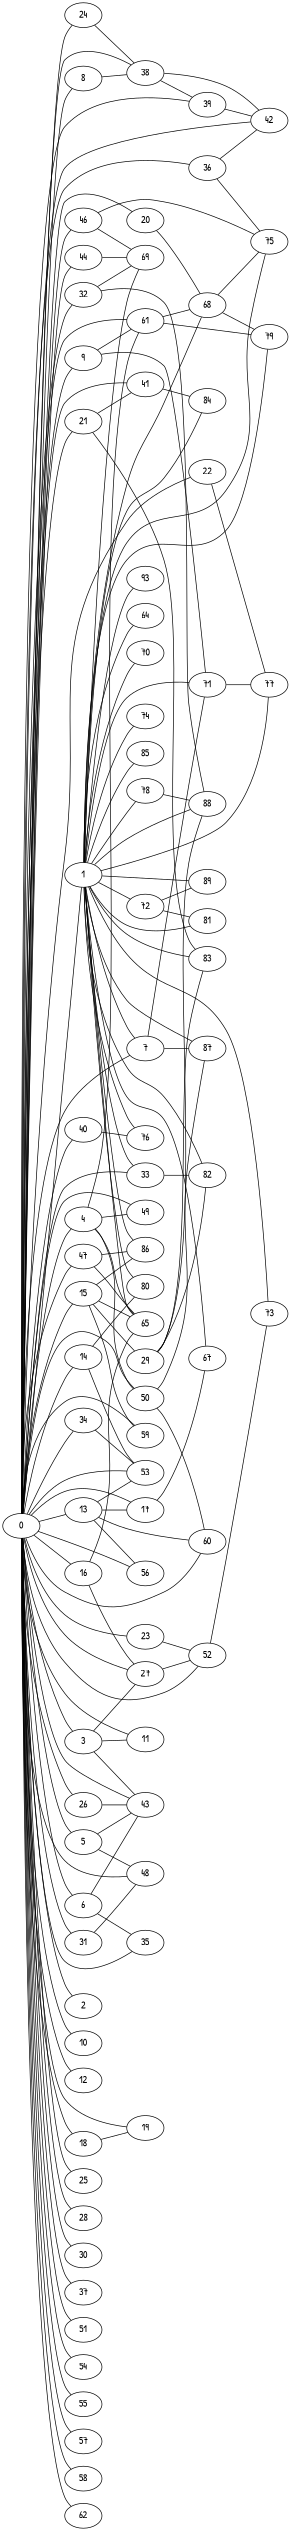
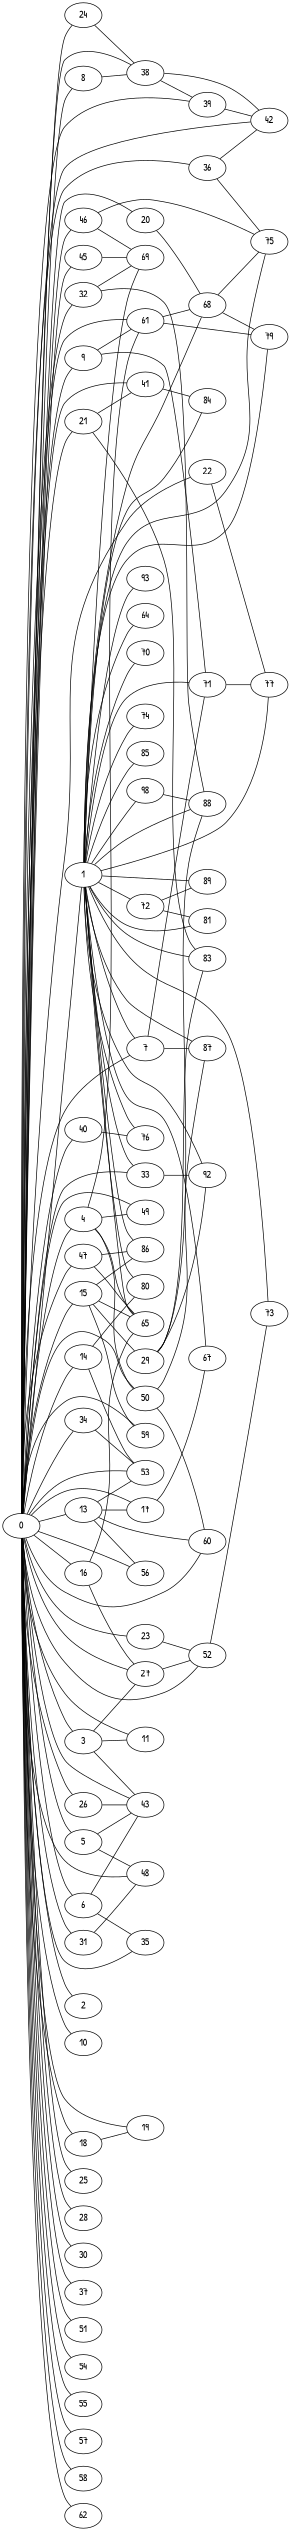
node "44": label "44" -> "45"
node "78": label "78" -> "98"
node "82": label "82" -> "92"
node "12": removed
